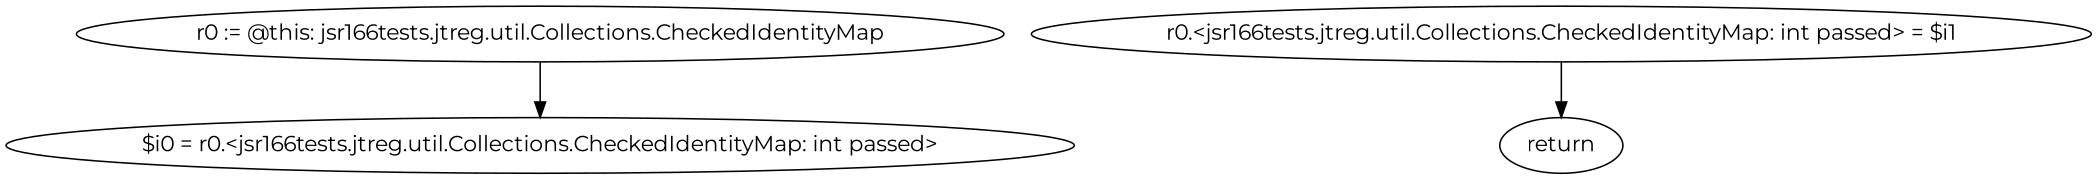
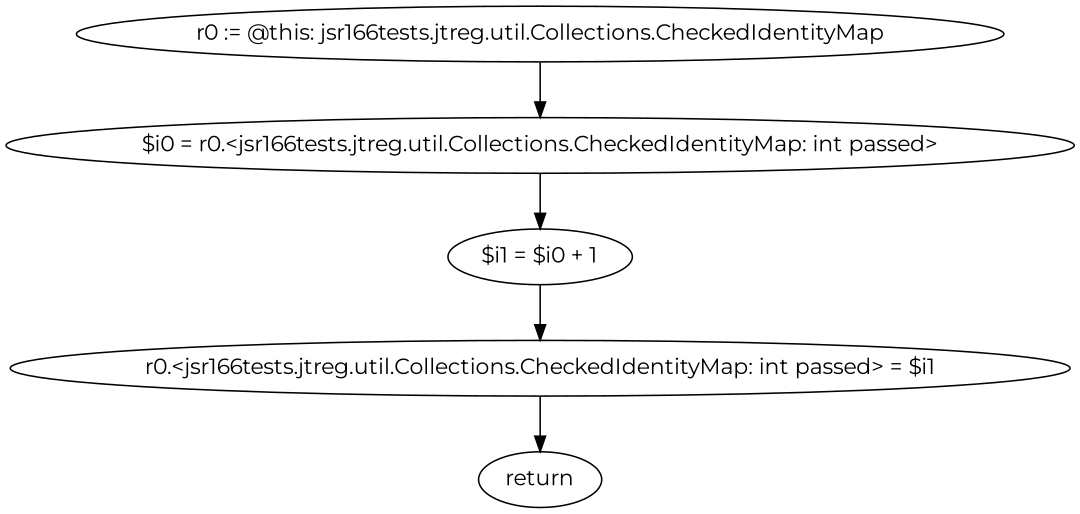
node "$i1 = $i0 + 1": added
